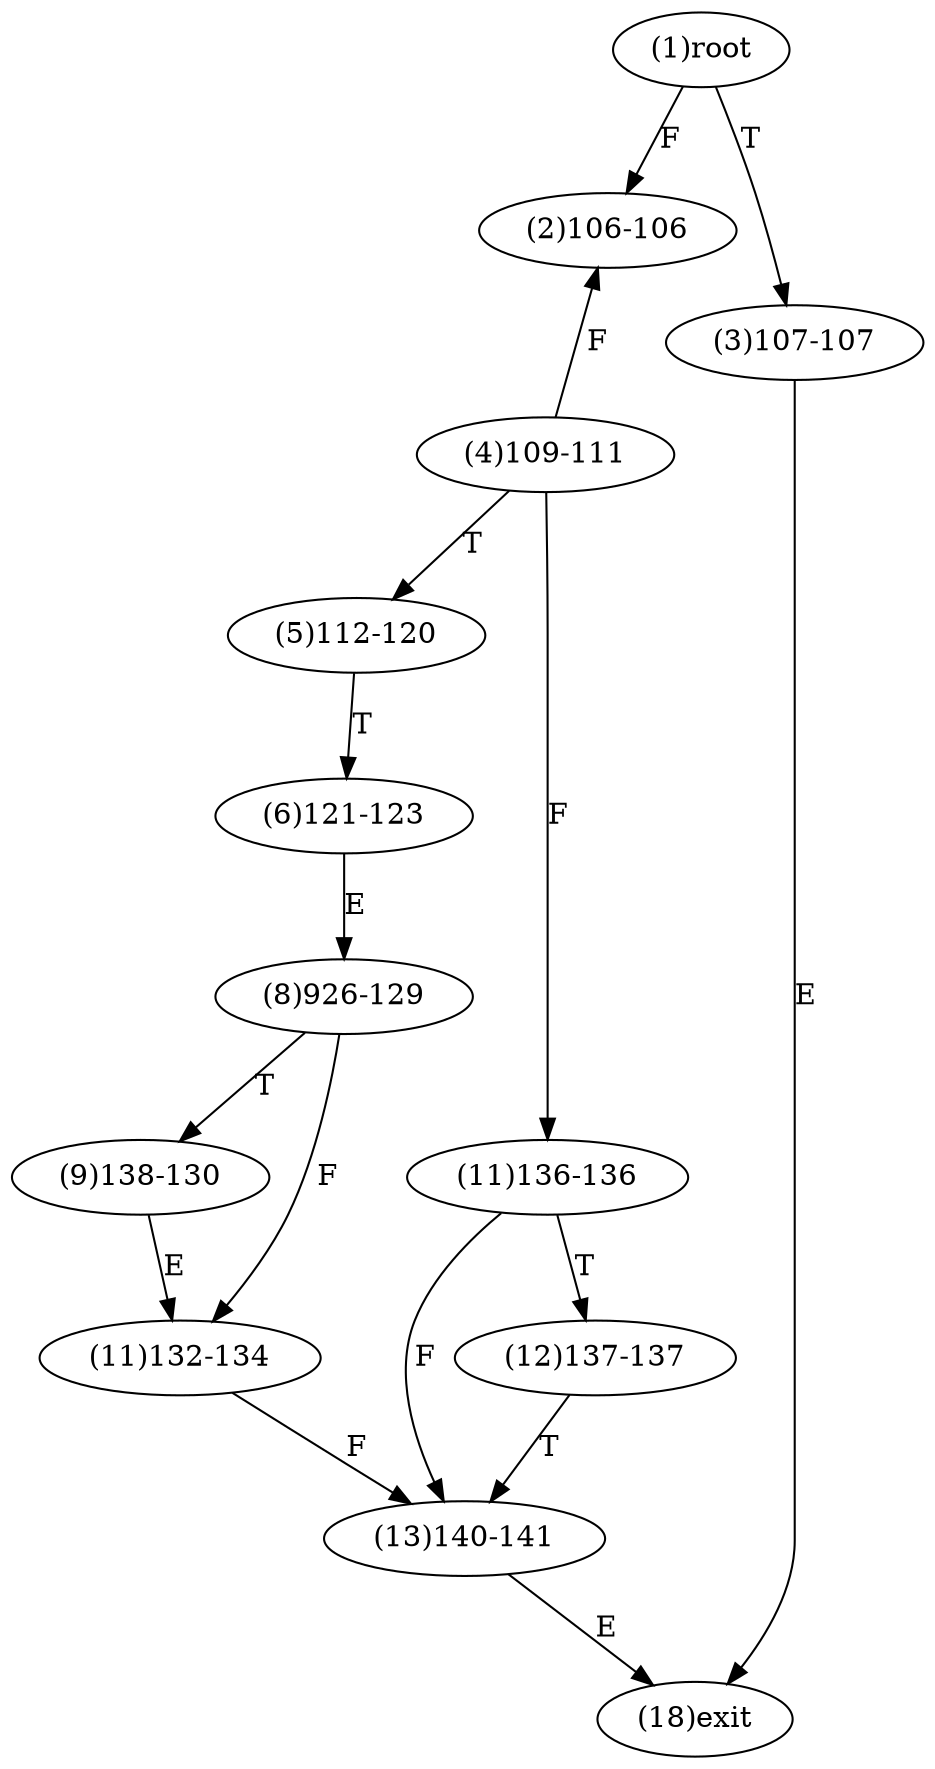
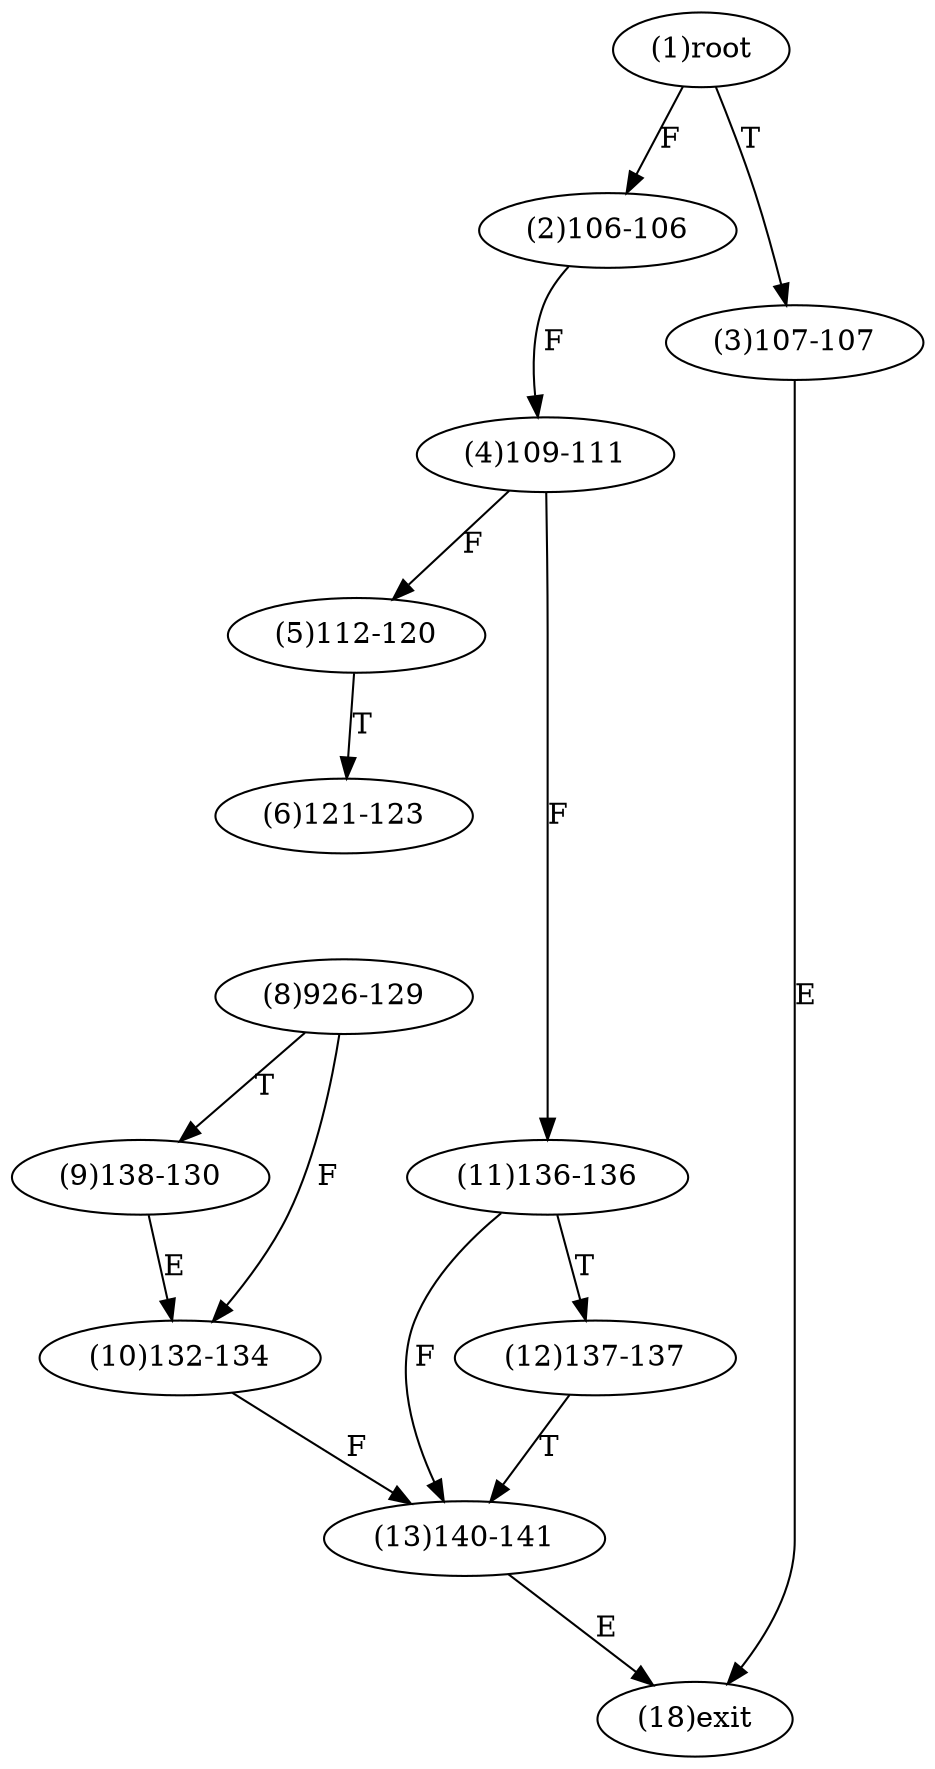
edge "(4)109-111" -> "(2)106-106": reversed
edge "(4)109-111" -> "(5)112-120": label "T" -> "F"
edge "(6)121-123" -> "(8)926-129": removed, label "E"
node "(11)132-134": label "(11)132-134" -> "(10)132-134"
